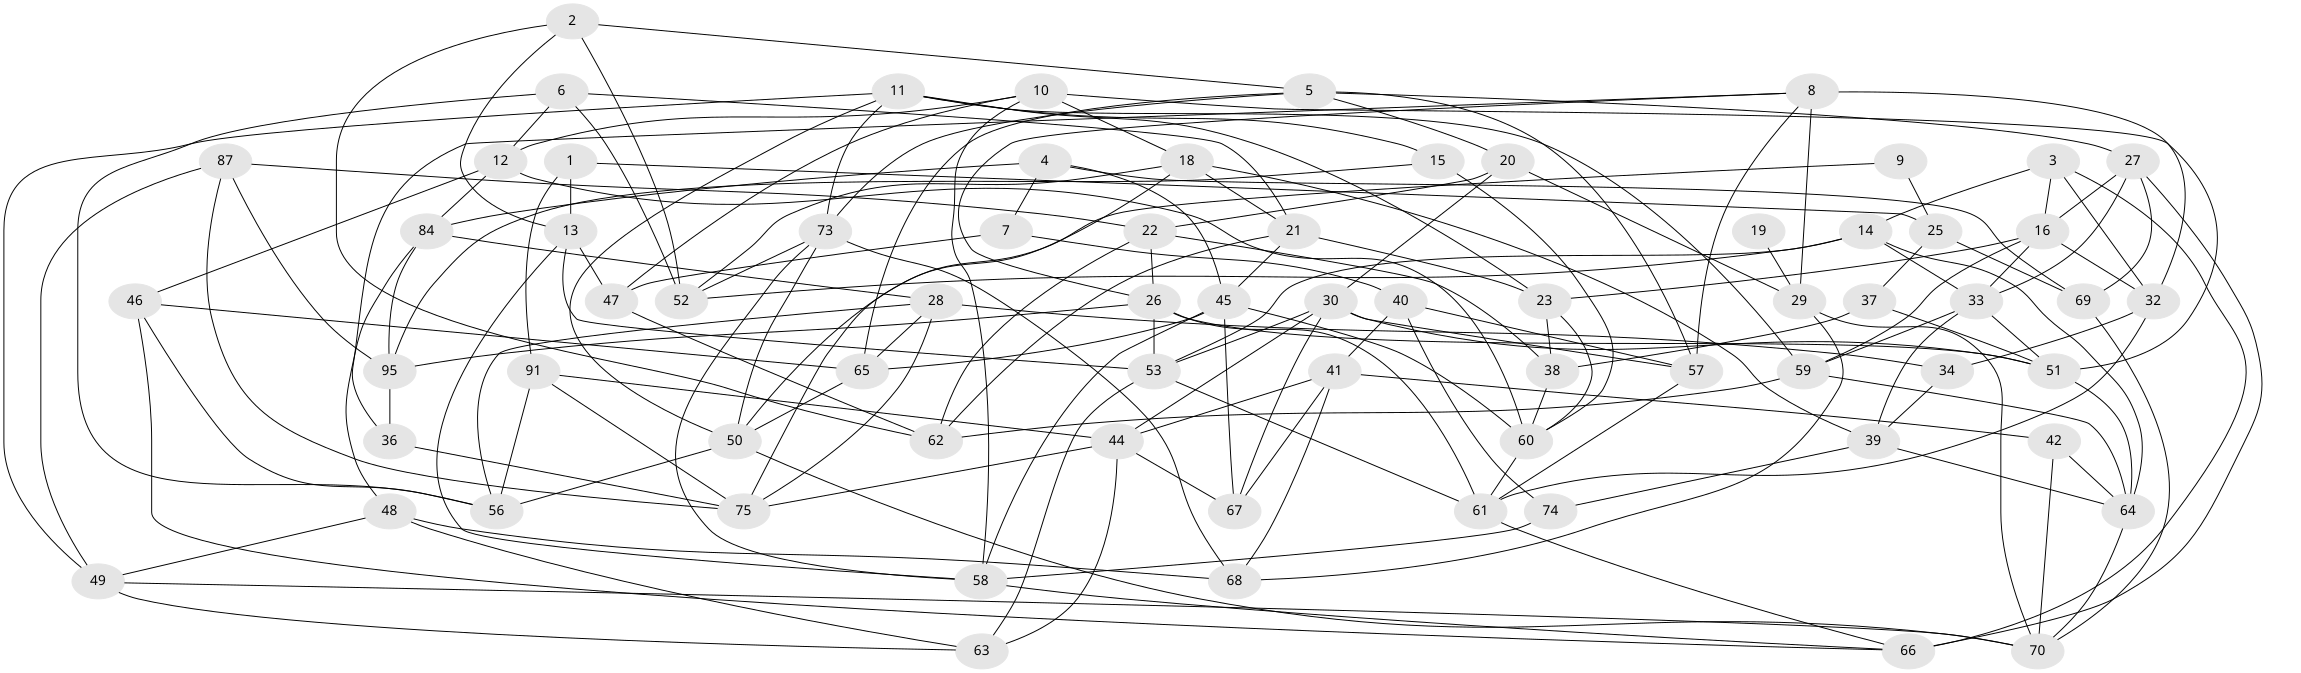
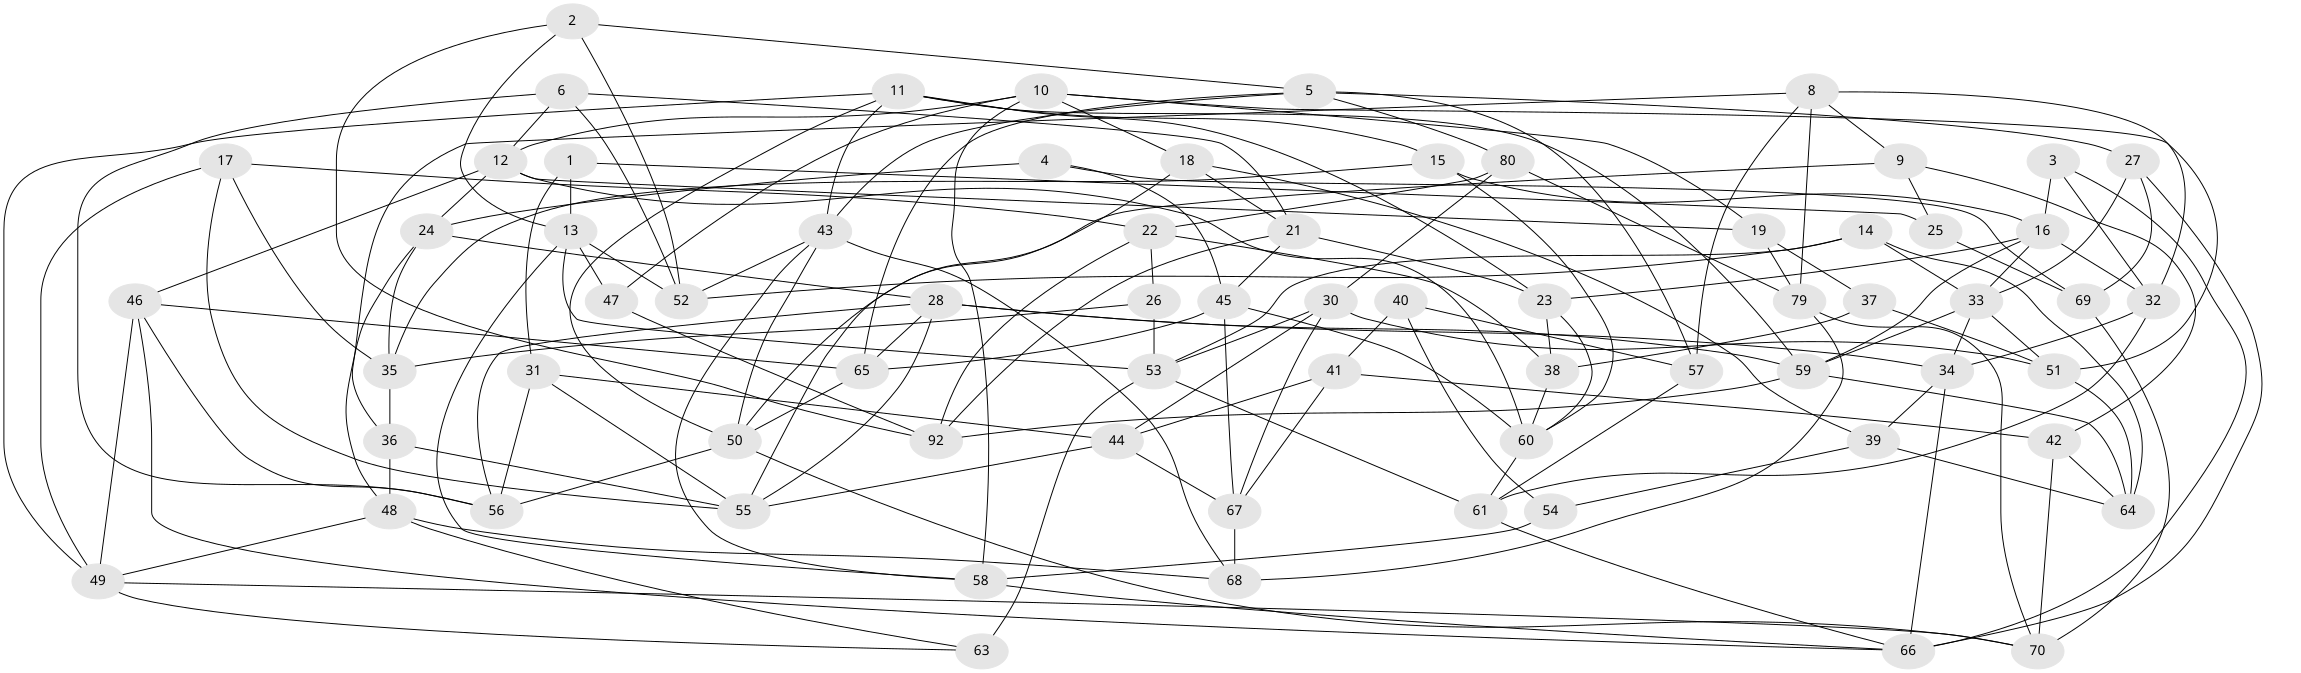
edge "8" -- "26": now "8" -- "9"
edge "10" -- "19": added
node "87": label "87" -> "17"
node "20": label "20" -> "80"
edge "18" -- "52": now "13" -- "52"
edge "3" -- "14": removed
edge "27" -- "16": now "15" -- "16"
edge "12" -- "19": added
node "84": label "84" -> "24"
node "73": label "73" -> "43"
node "7": removed
edge "9" -- "42": added
edge "25" -- "37": now "19" -- "37"
node "29": label "29" -> "79"
edge "28" -- "59": added
edge "26" -- "51": removed
edge "30" -- "57": removed
edge "26" -- "61": removed
edge "33" -- "39": now "33" -- "34"
node "95": label "95" -> "35"
node "91": label "91" -> "31"
edge "45" -- "58": removed
edge "46" -- "49": added
node "62": label "62" -> "92"
edge "36" -- "48": added
edge "41" -- "68": now "67" -- "68"
node "75": label "75" -> "55"
node "74": label "74" -> "54"
edge "34" -- "66": added
edge "44" -- "63": removed
edge "64" -- "70": removed
